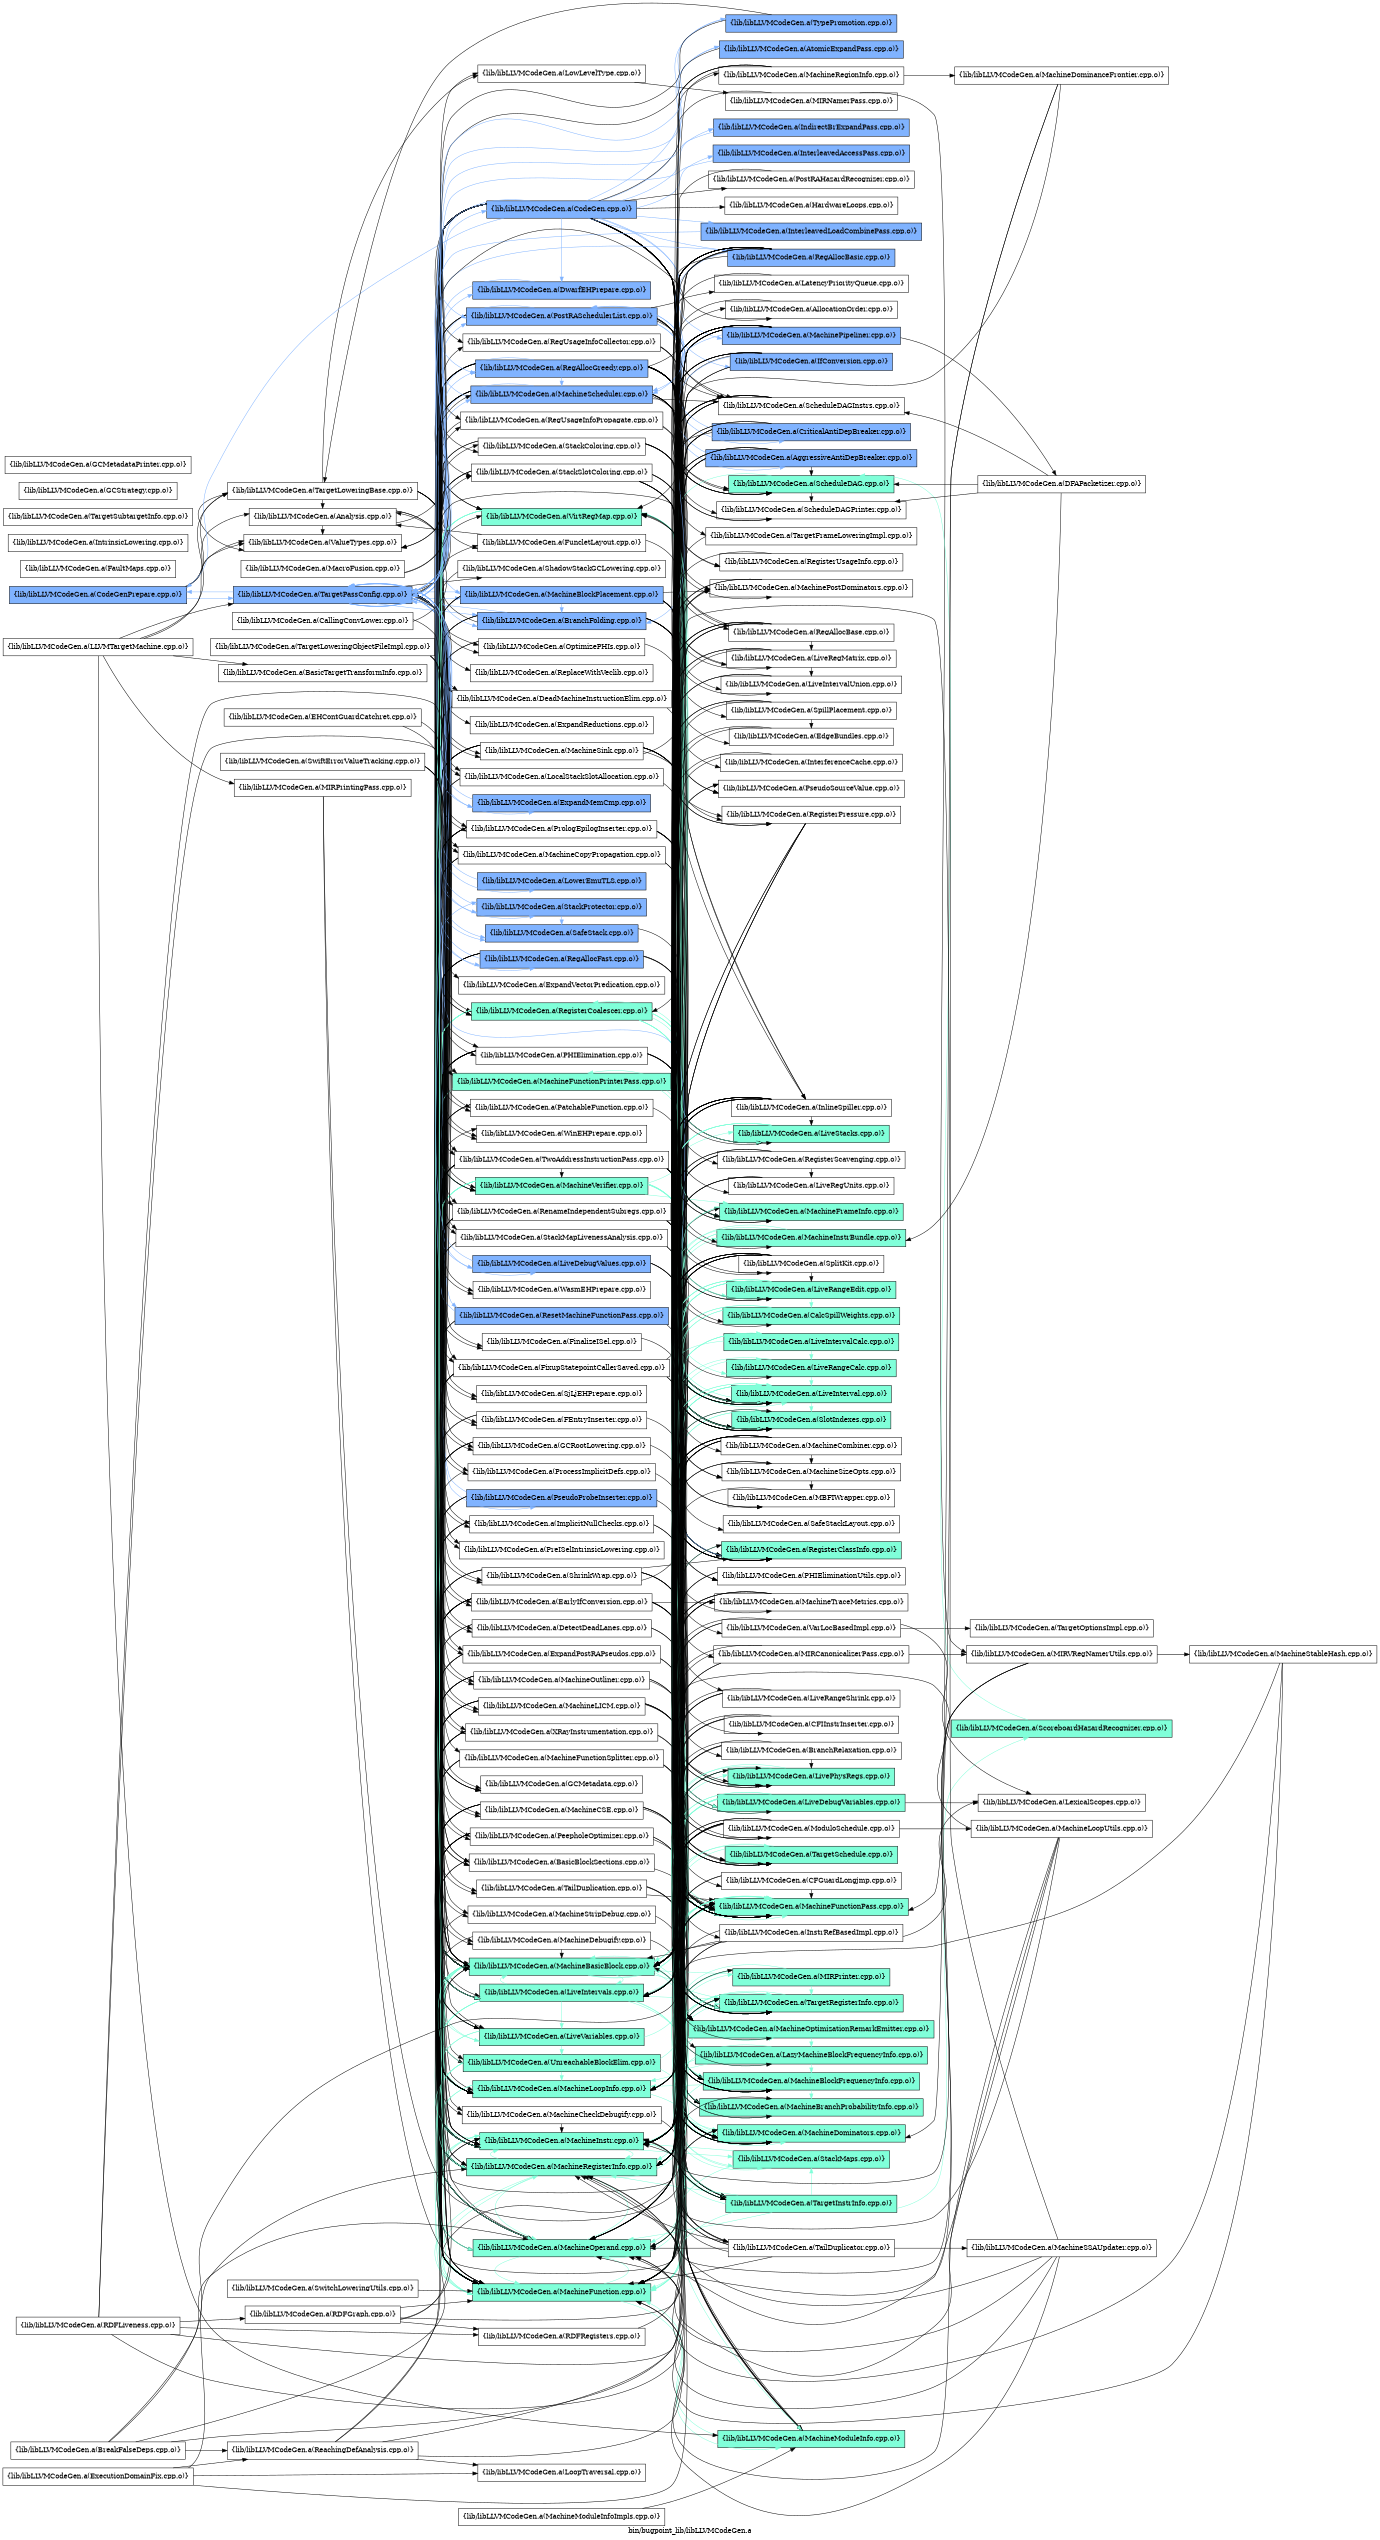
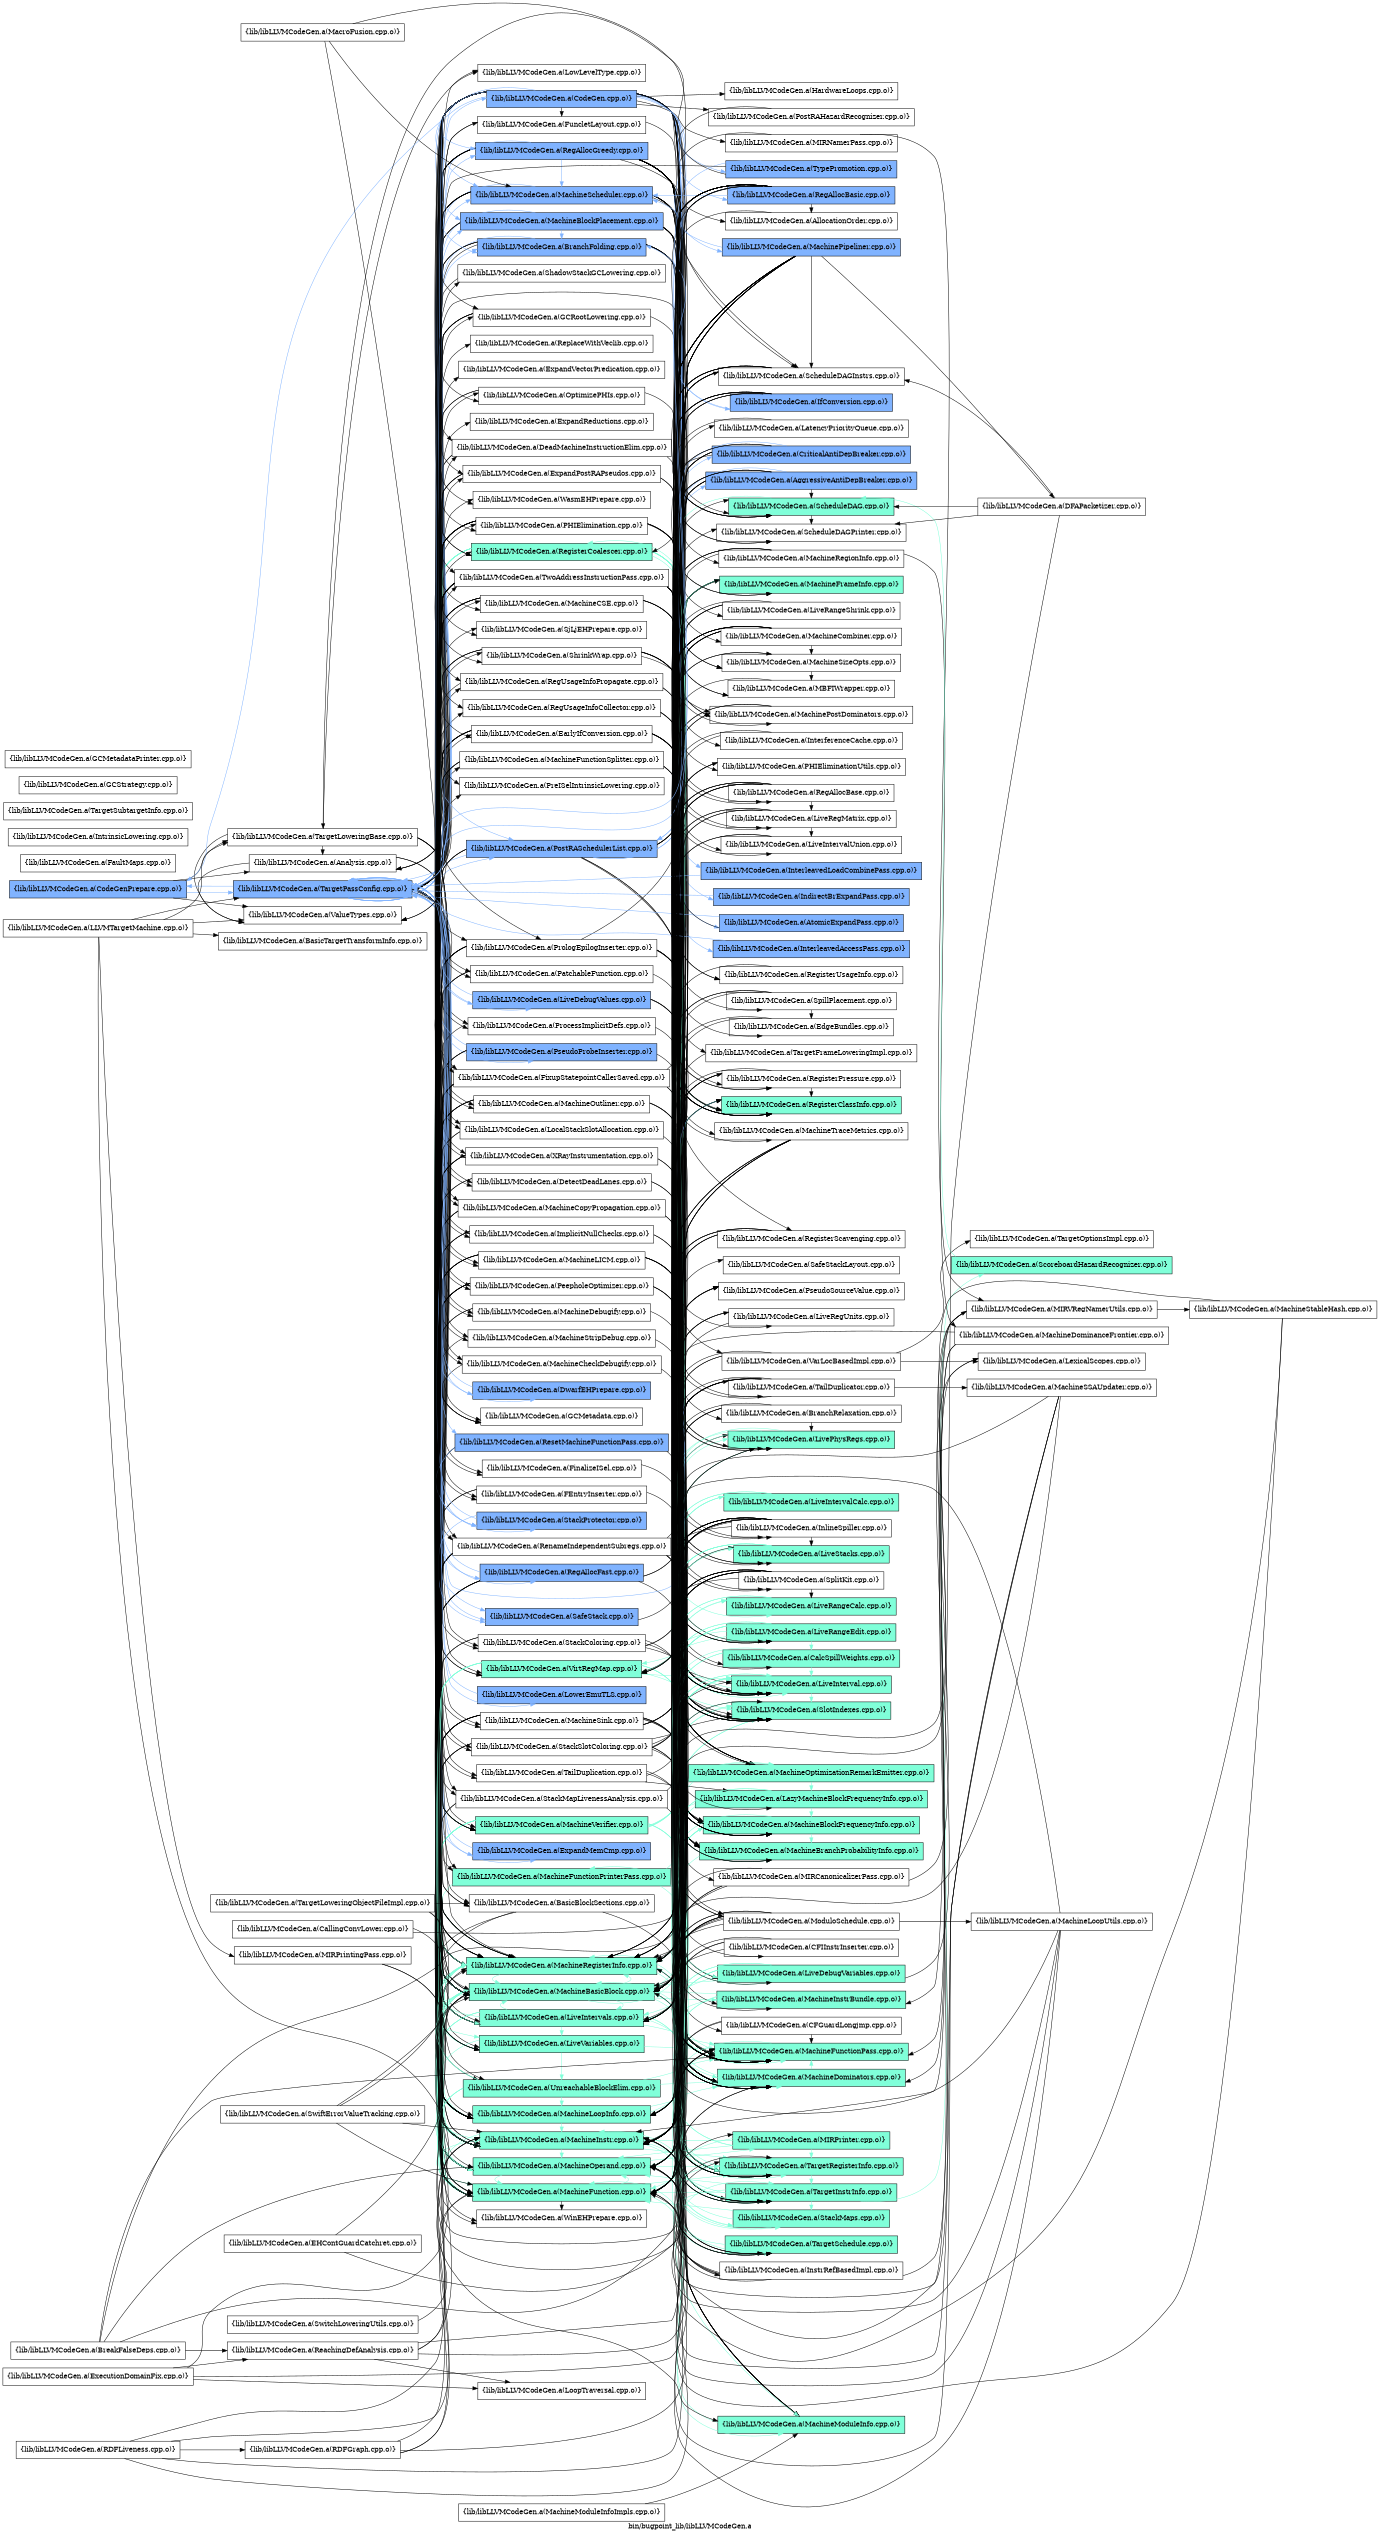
edge "{lib/libLLVMCodeGen.a(LowLevelType.cpp.o)}" -> "{lib/libLLVMCodeGen.a(MIRNamerPass.cpp.o)}": now "{lib/libLLVMCodeGen.a(CodeGen.cpp.o)}" -> "{lib/libLLVMCodeGen.a(MIRNamerPass.cpp.o)}"
edge "{lib/libLLVMCodeGen.a(TargetLoweringBase.cpp.o)}" -> "{lib/libLLVMCodeGen.a(MachineRegisterInfo.cpp.o)}": now "{lib/libLLVMCodeGen.a(MacroFusion.cpp.o)}" -> "{lib/libLLVMCodeGen.a(MachineRegisterInfo.cpp.o)}"
node "{lib/libLLVMCodeGen.a(RDFRegisters.cpp.o)}": removed
